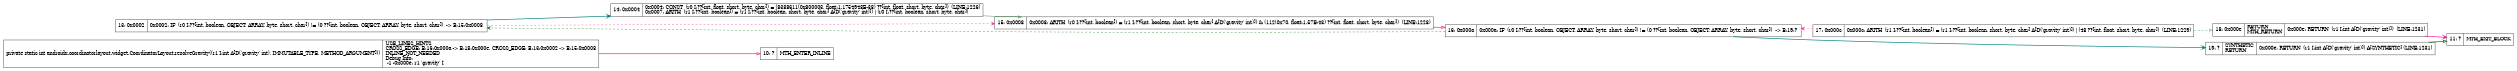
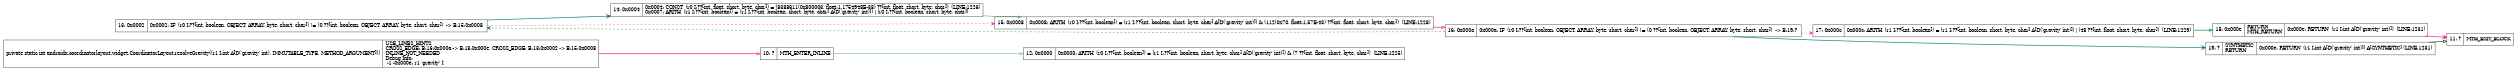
edge "17: 0x000c" -> "16: 0x000a": reversed
edge "17: 0x000c" -> "18: 0x000e": style dashed -> bold
node "12: 0x0000": added
